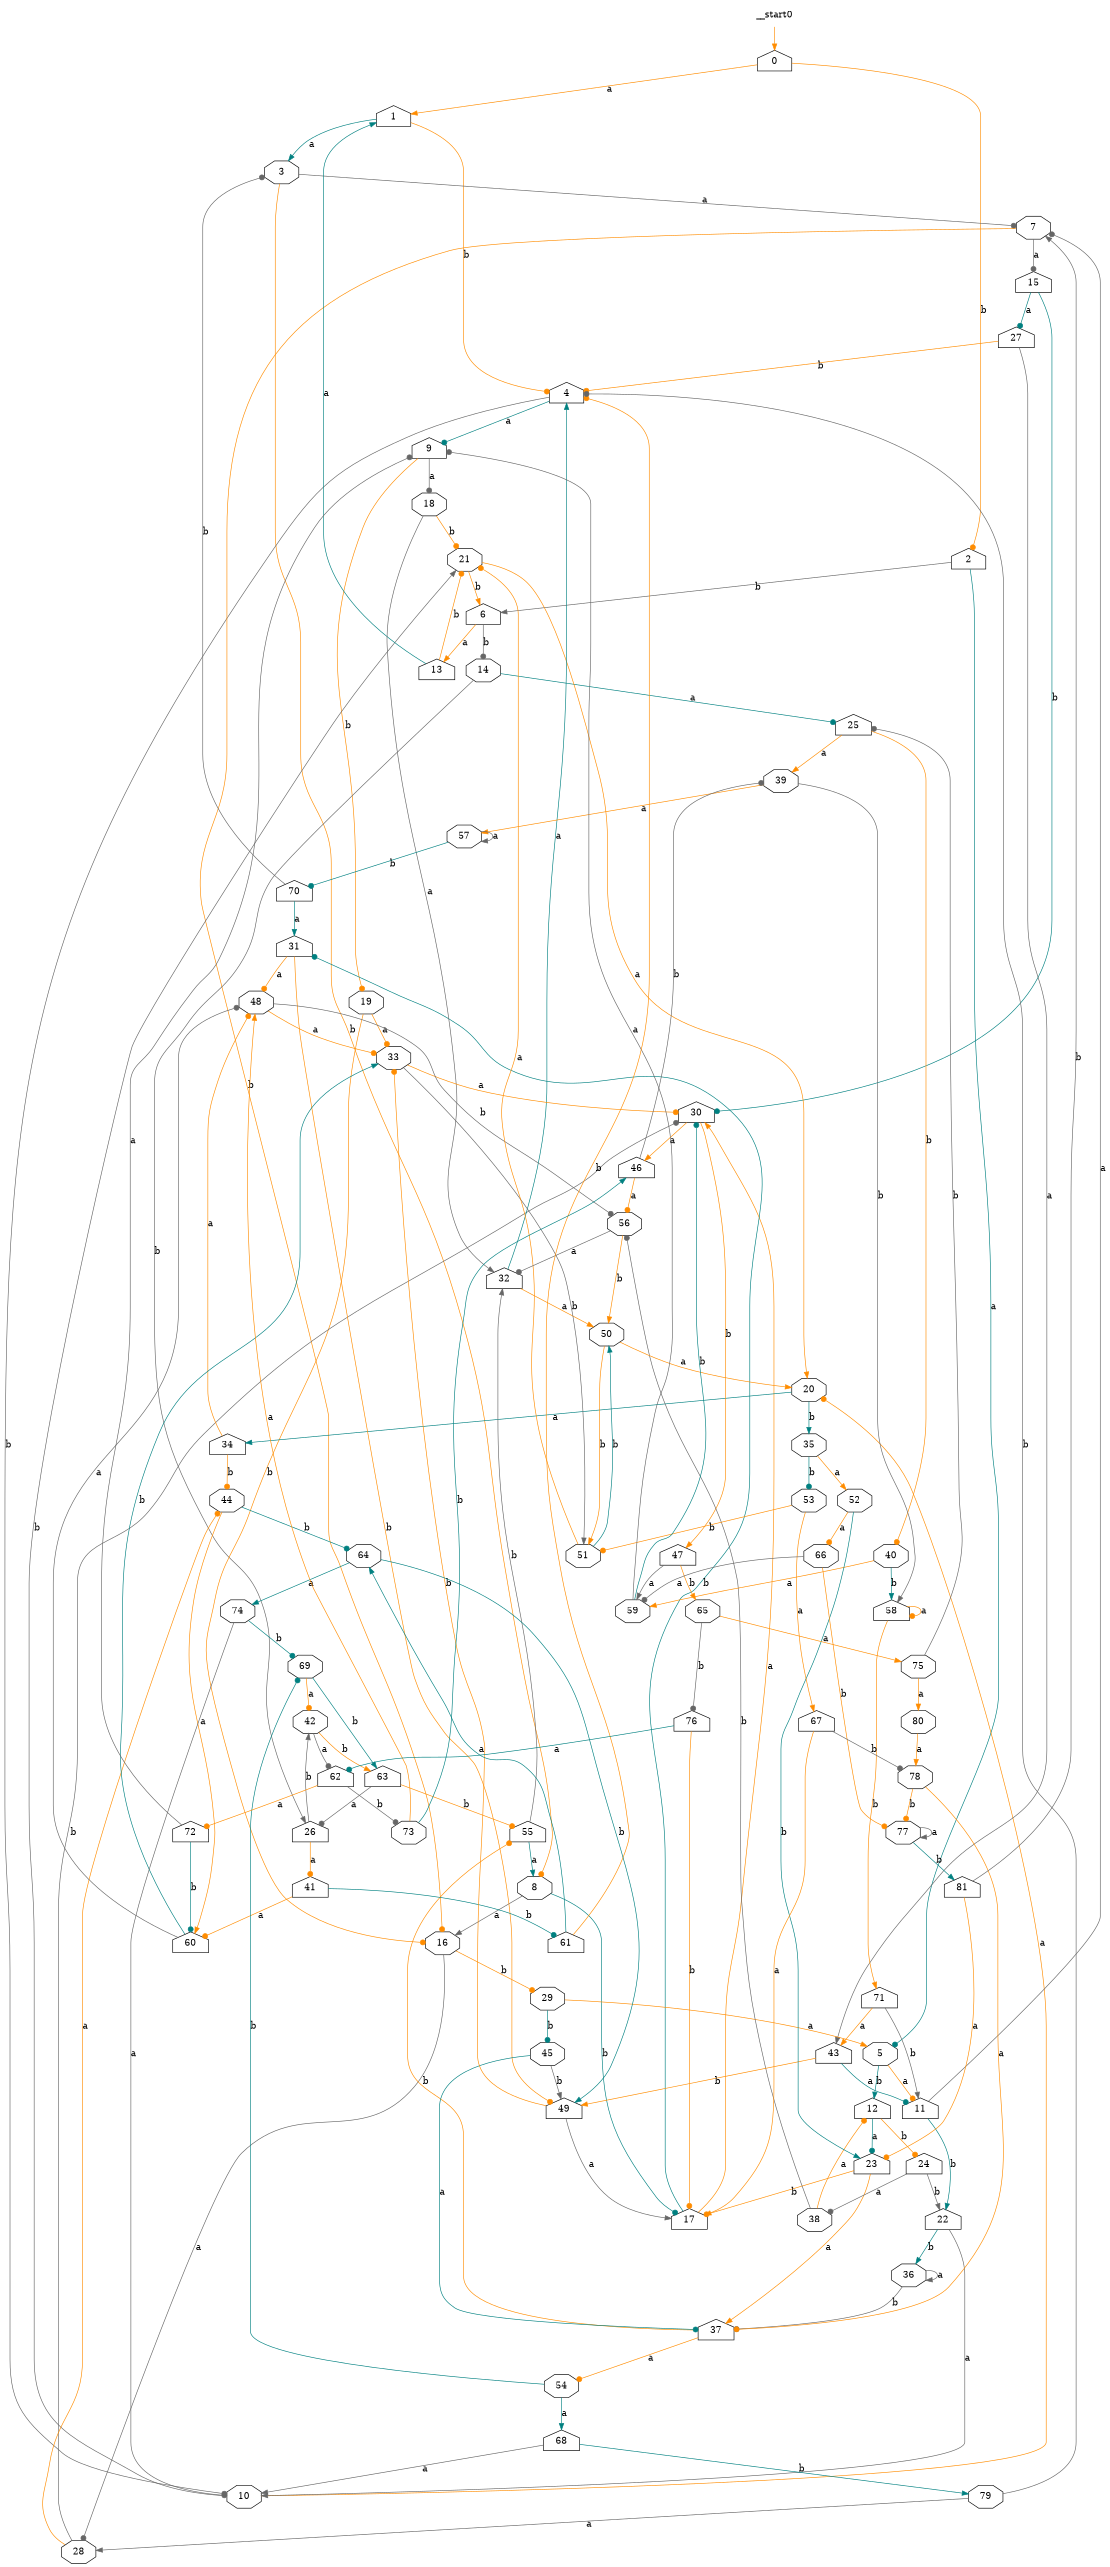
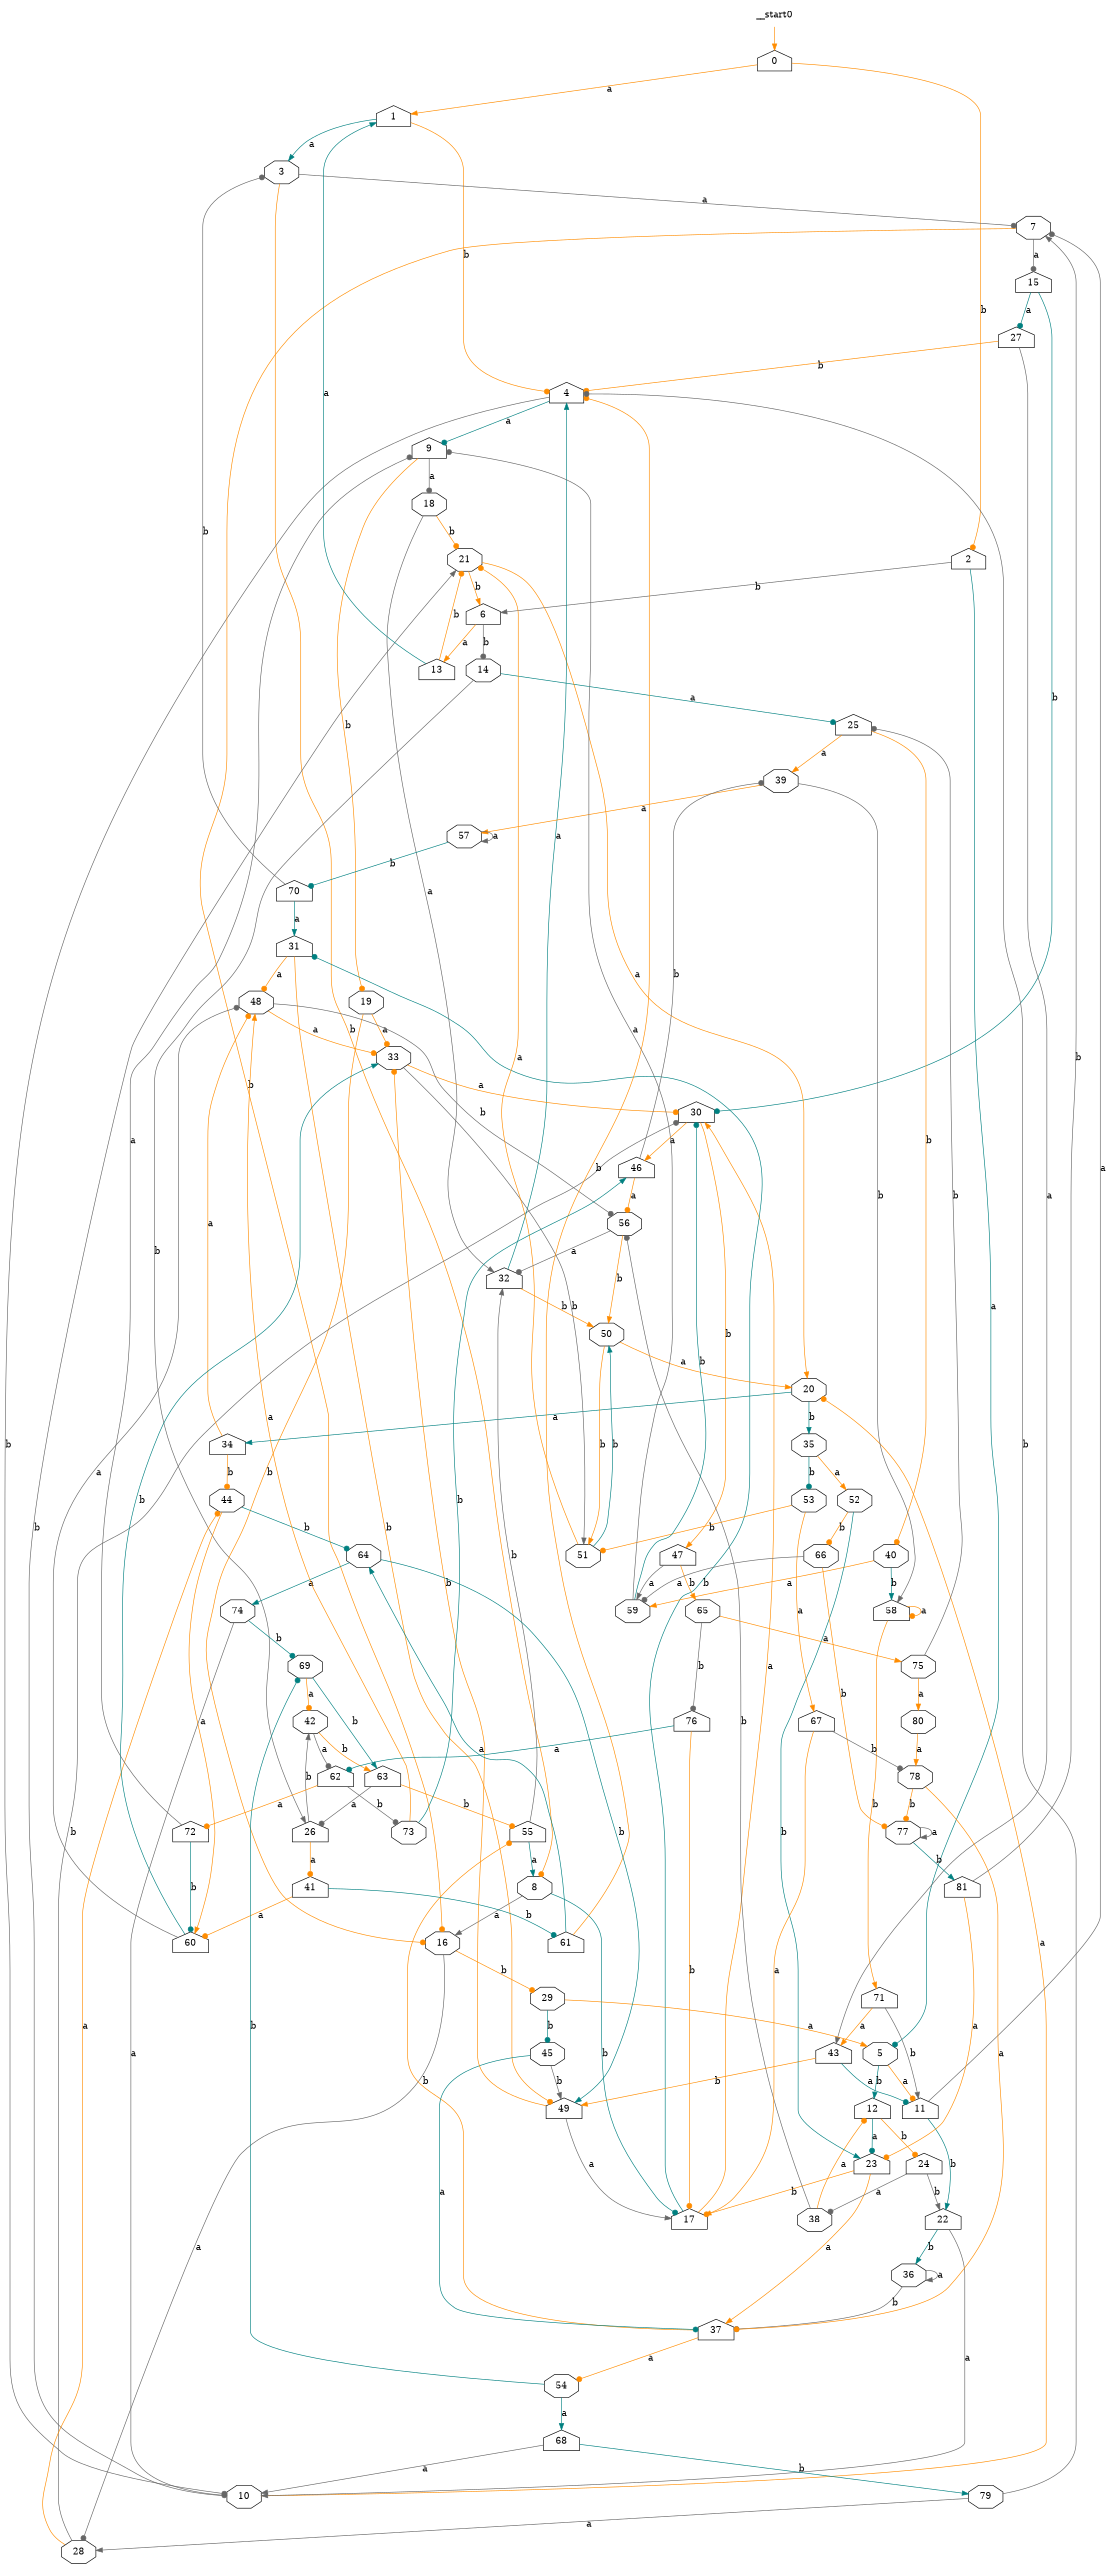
edge "32" -> "50": label "a" -> "b"
edge "52" -> "66": label "a" -> "b"
